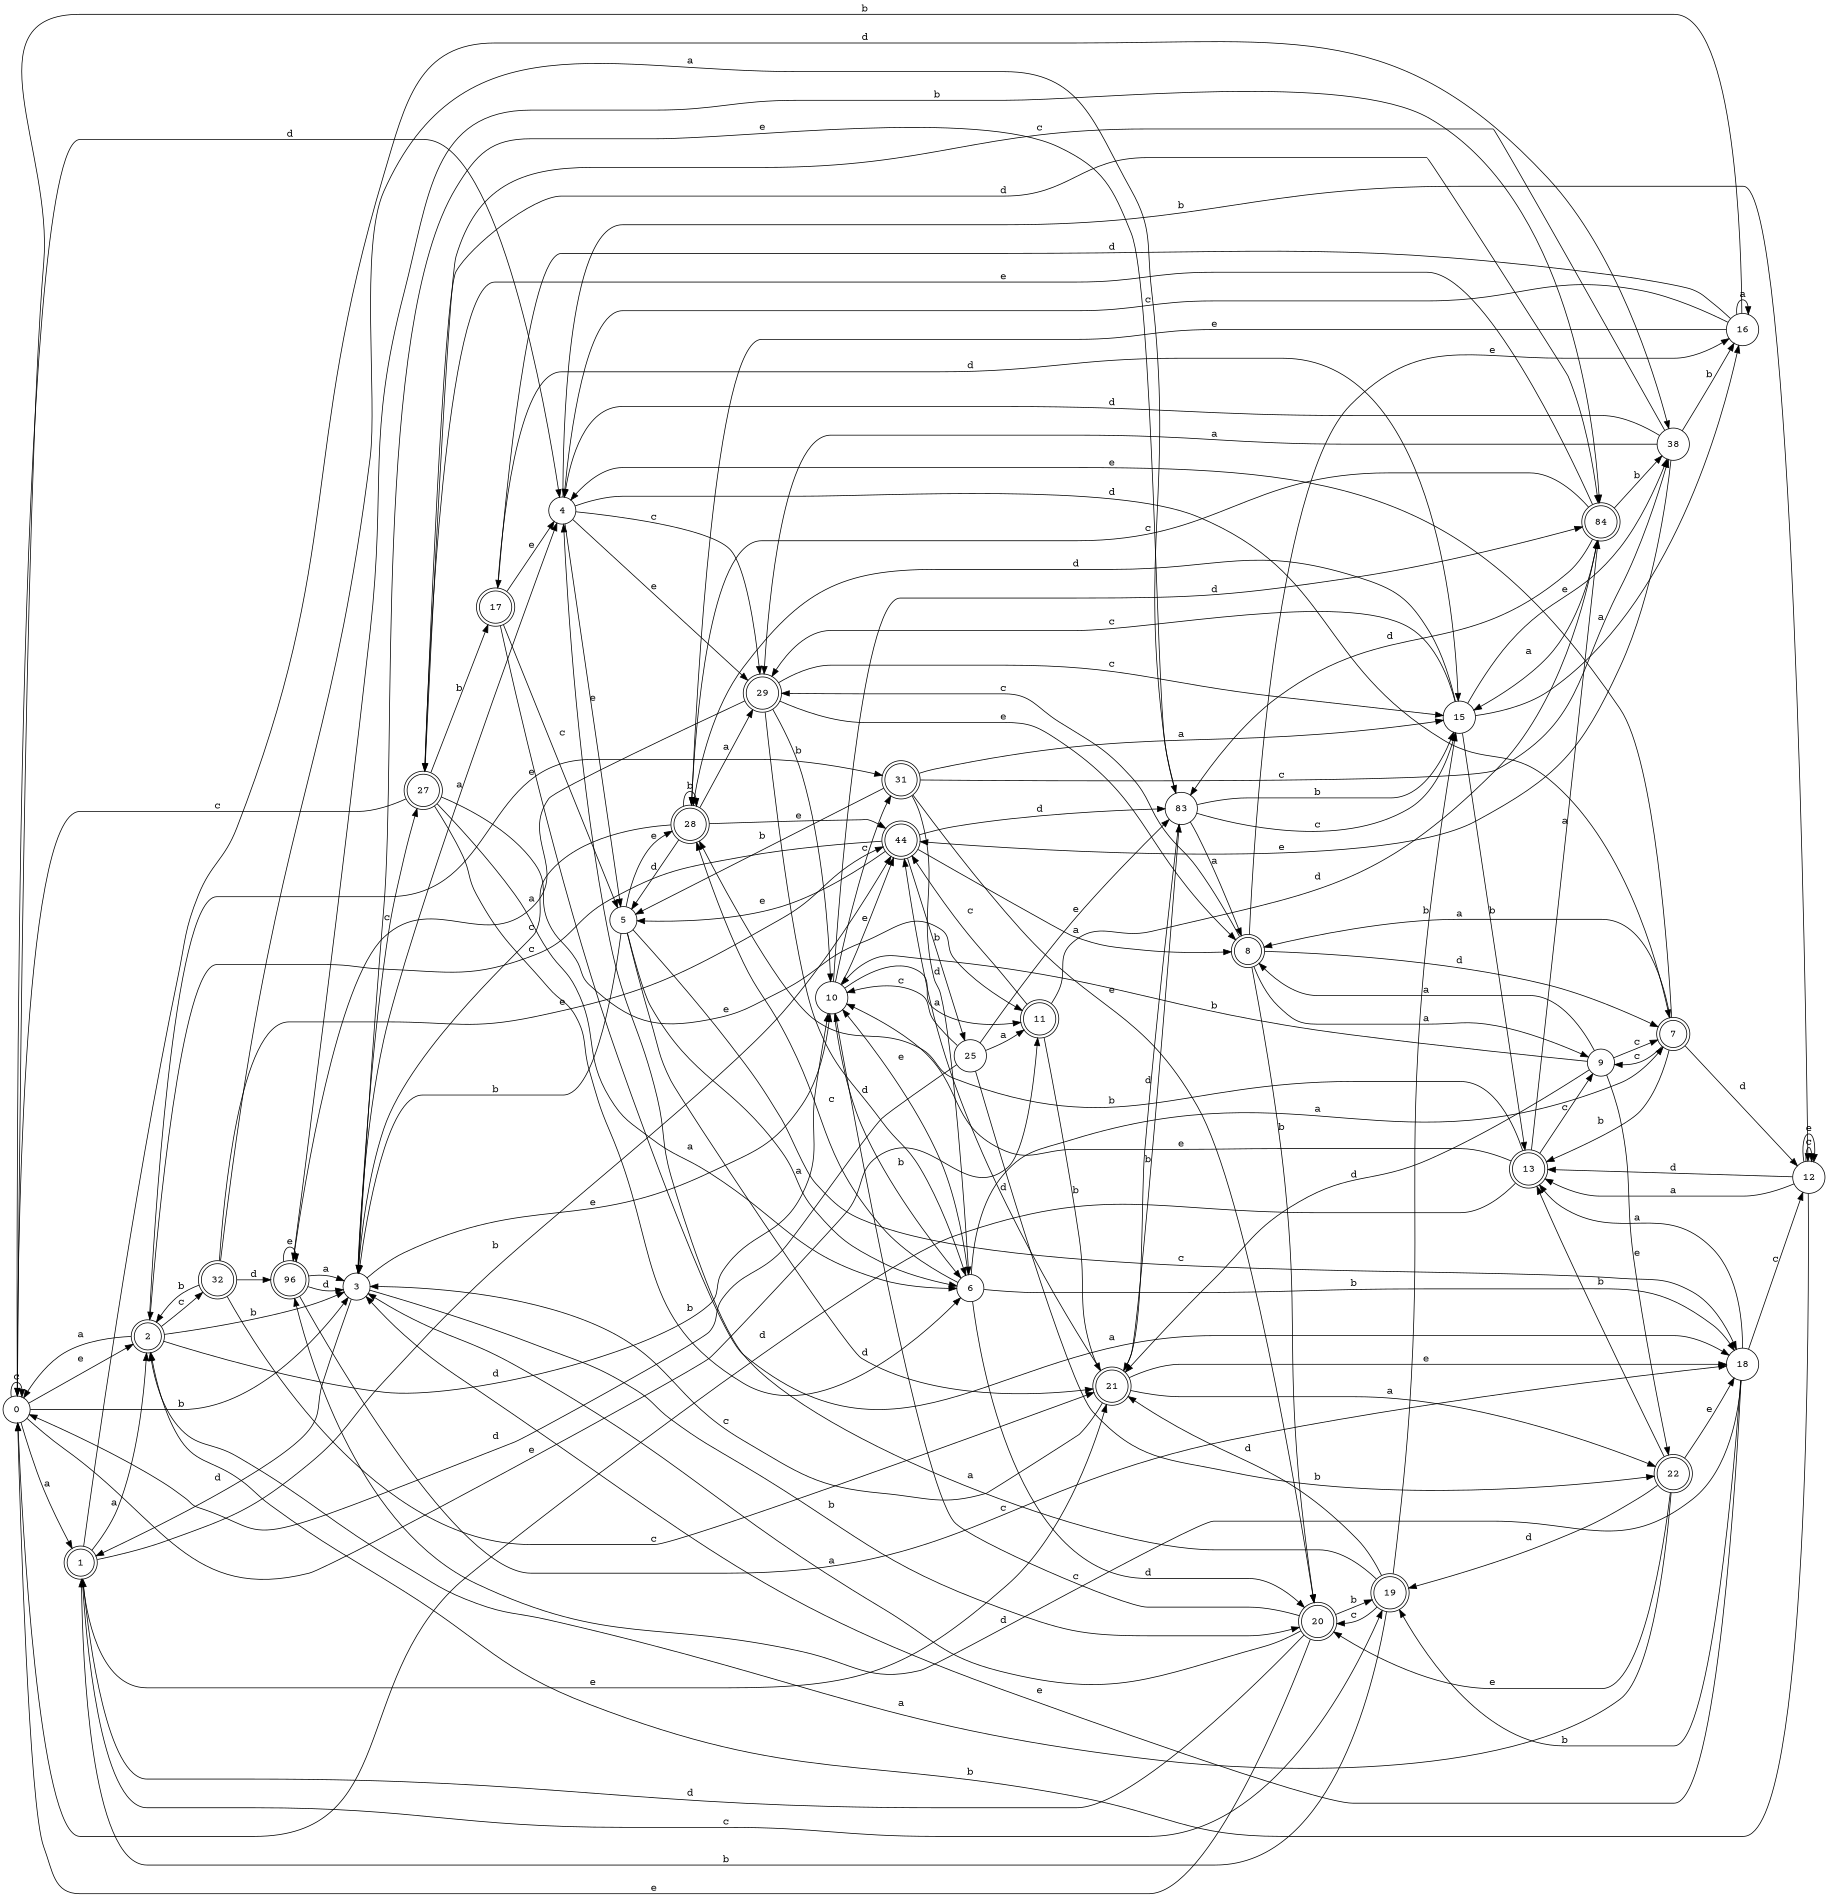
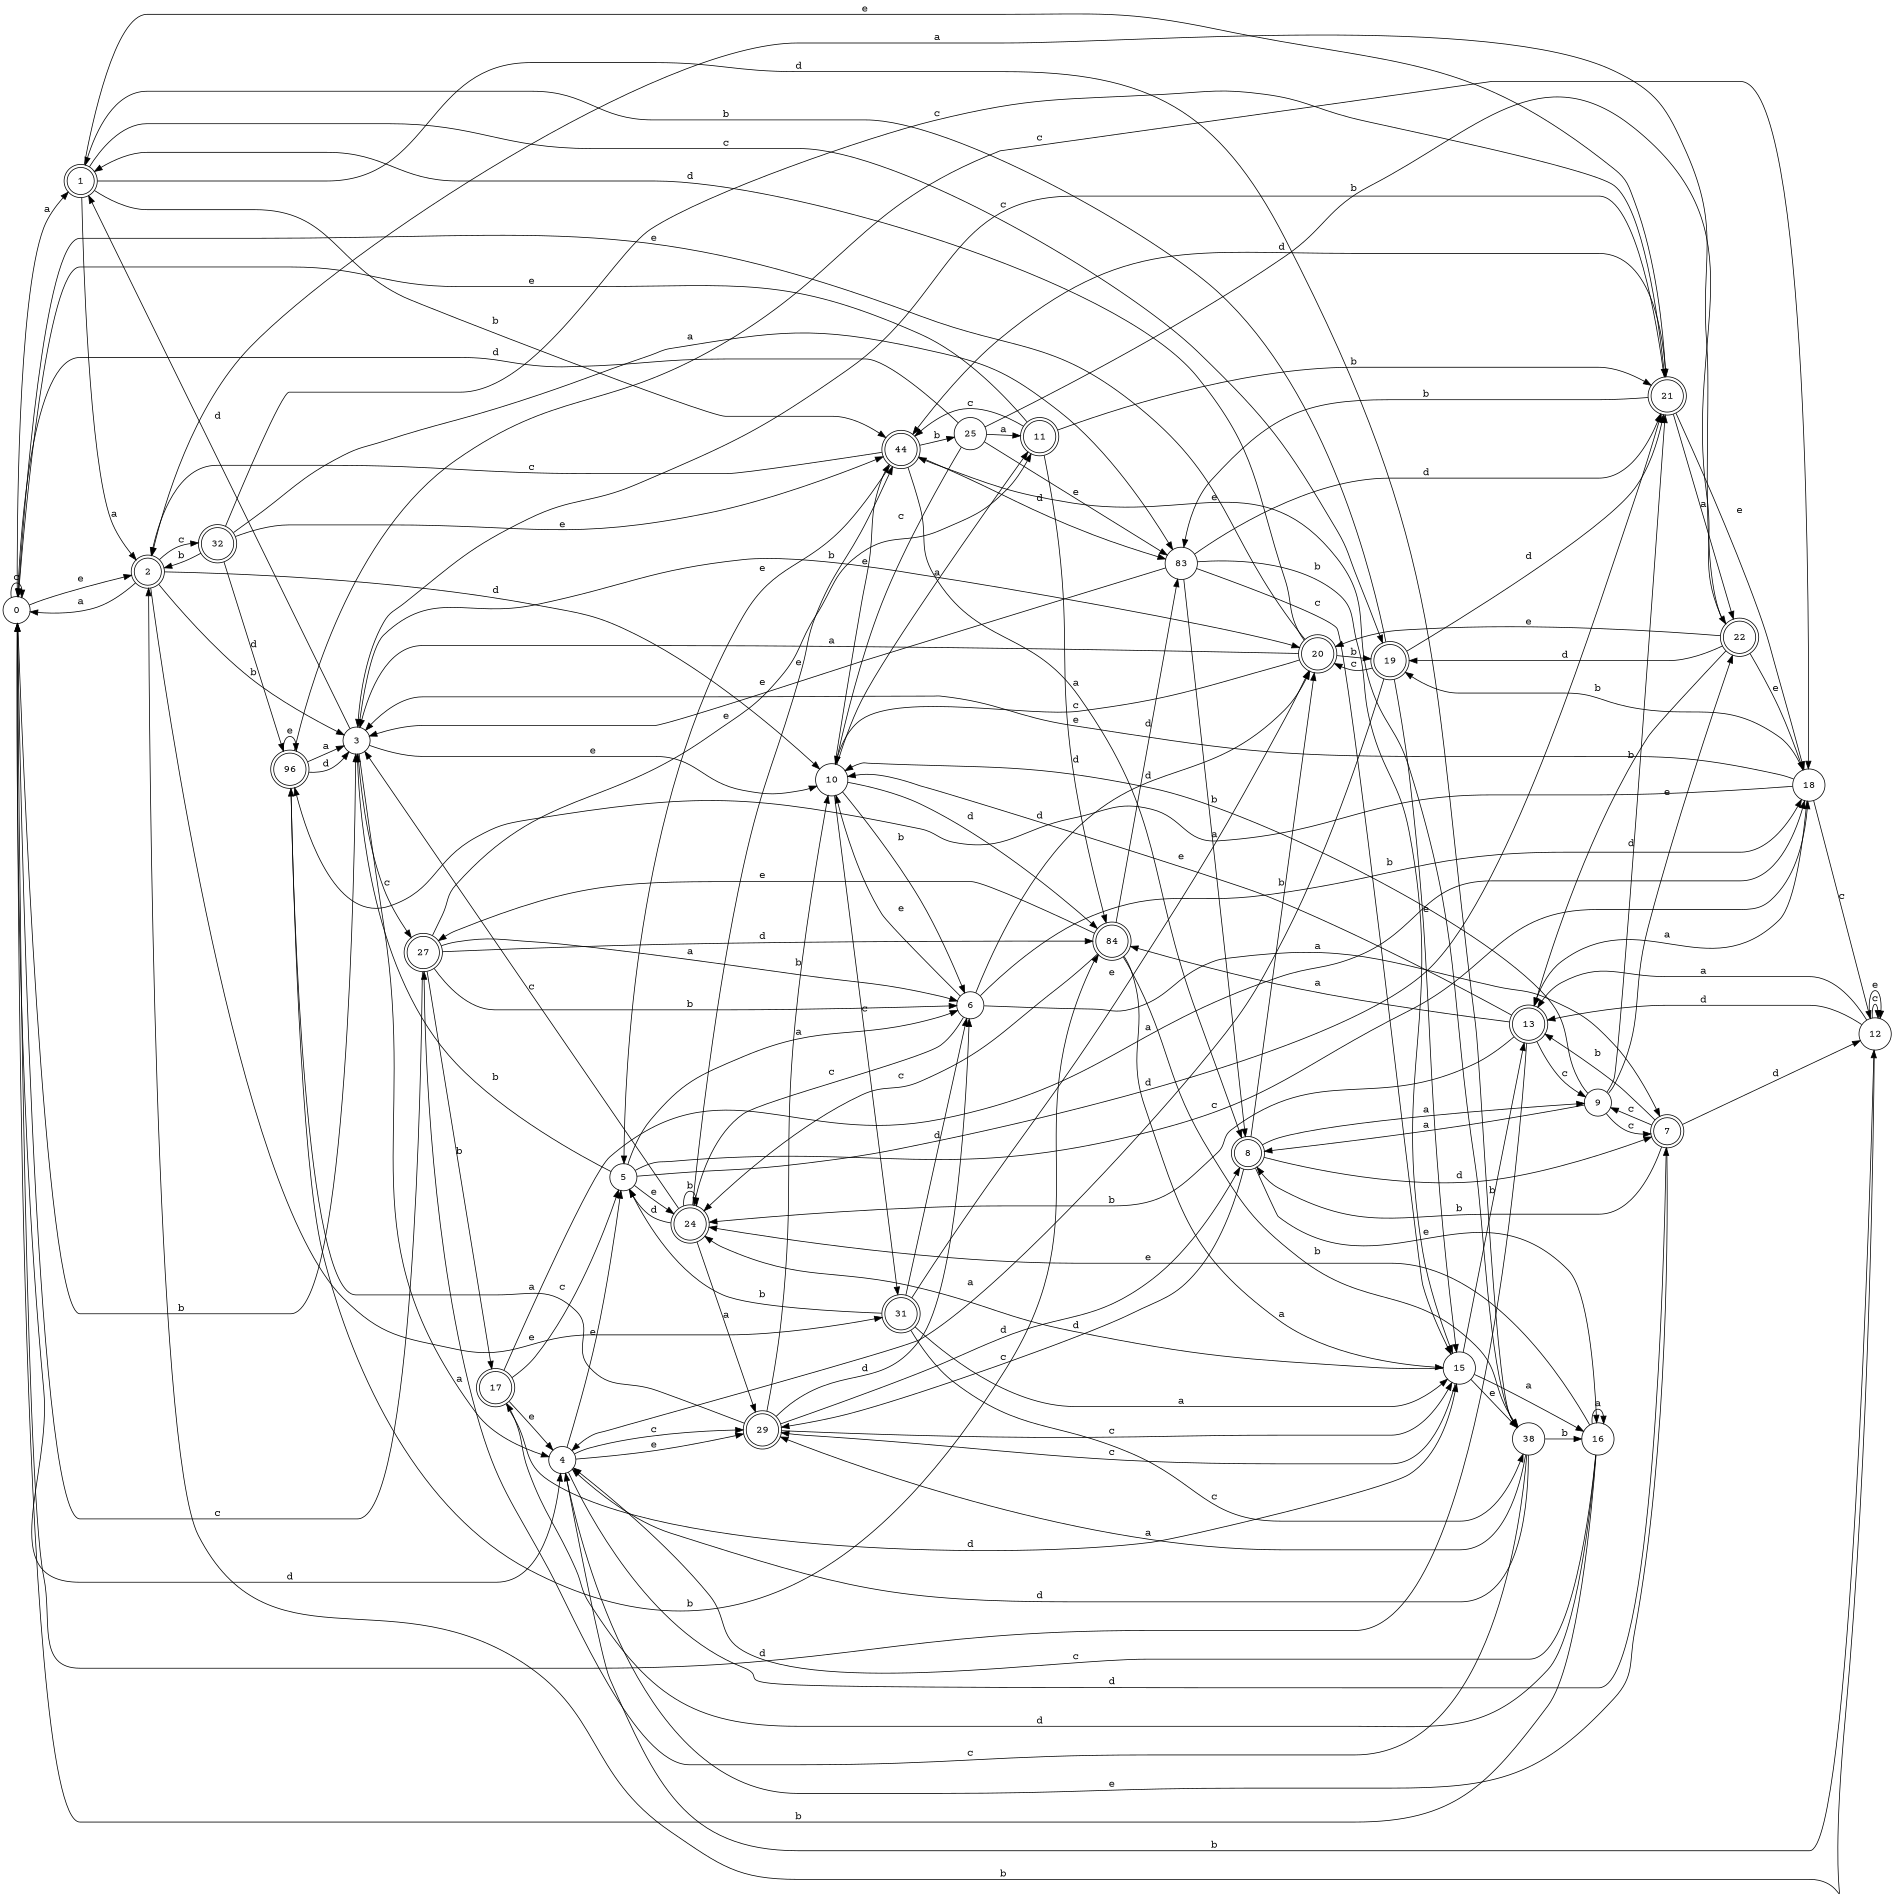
edge "29" -> "8": label "e" -> "d"
node "28": label "28" -> "24"
edge "19" -> "15": label "b" -> "e"
edge "7" -> "8": label "a" -> "b"
edge "0" -> "11": reversed
